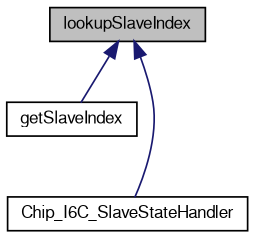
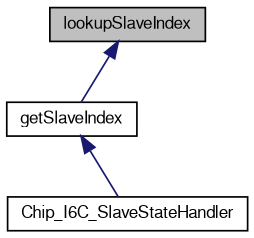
edge "Chip_I6C_SlaveStateHandler" -> "lookupSlaveIndex": now "Chip_I6C_SlaveStateHandler" -> "getSlaveIndex"
